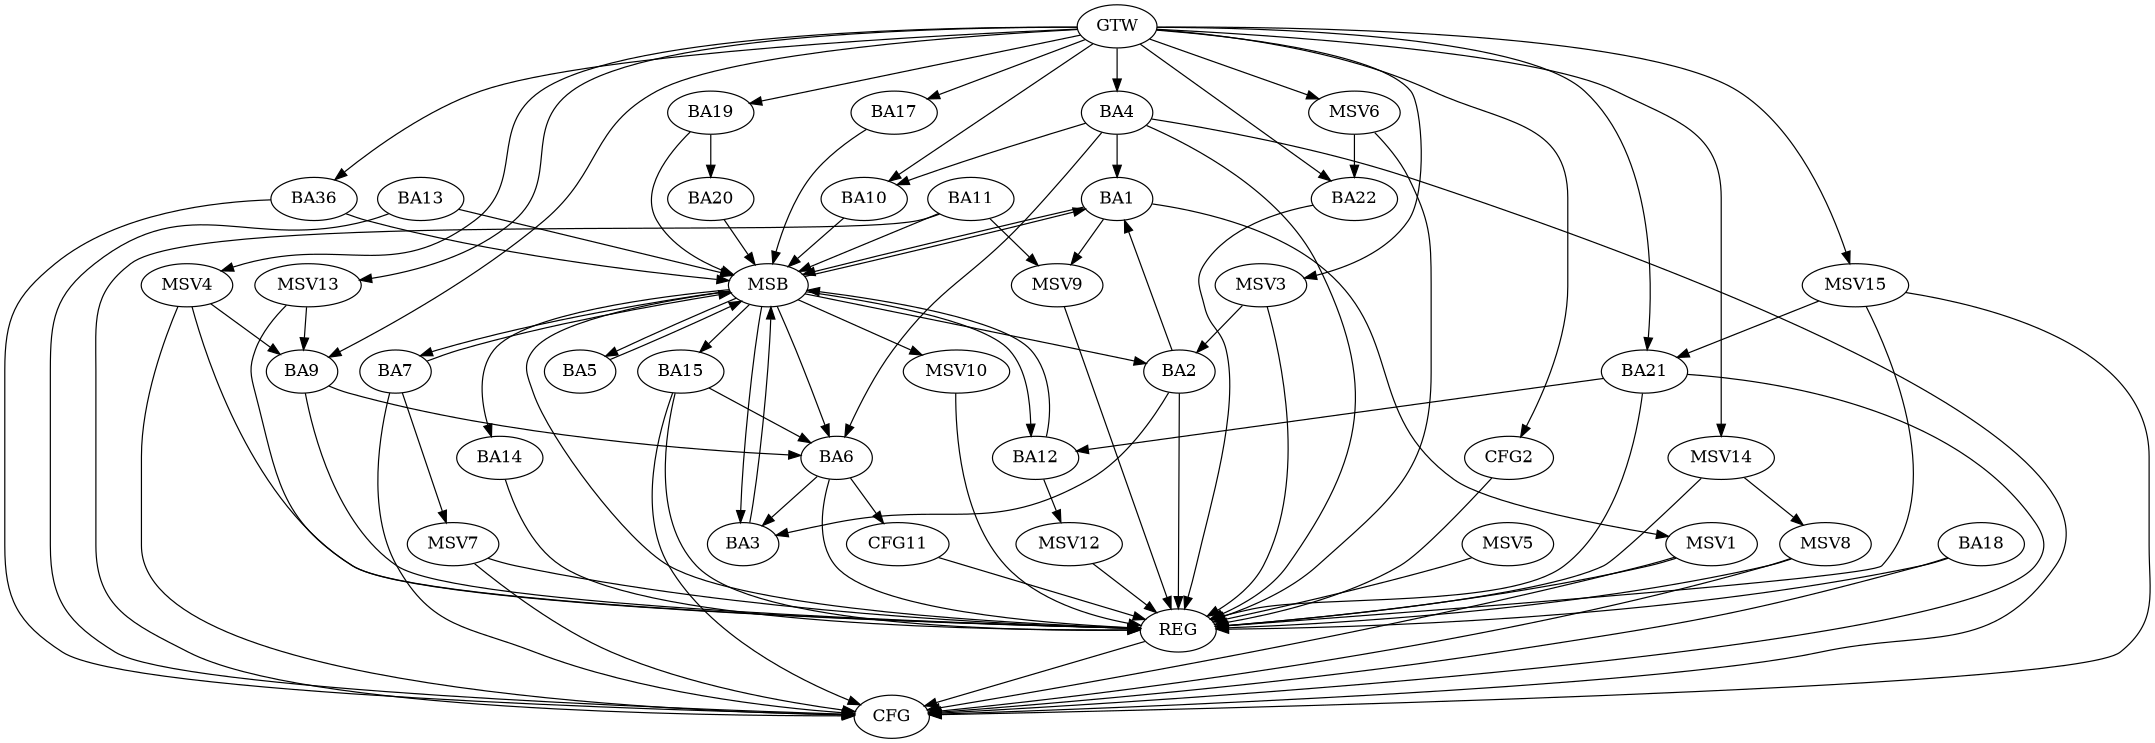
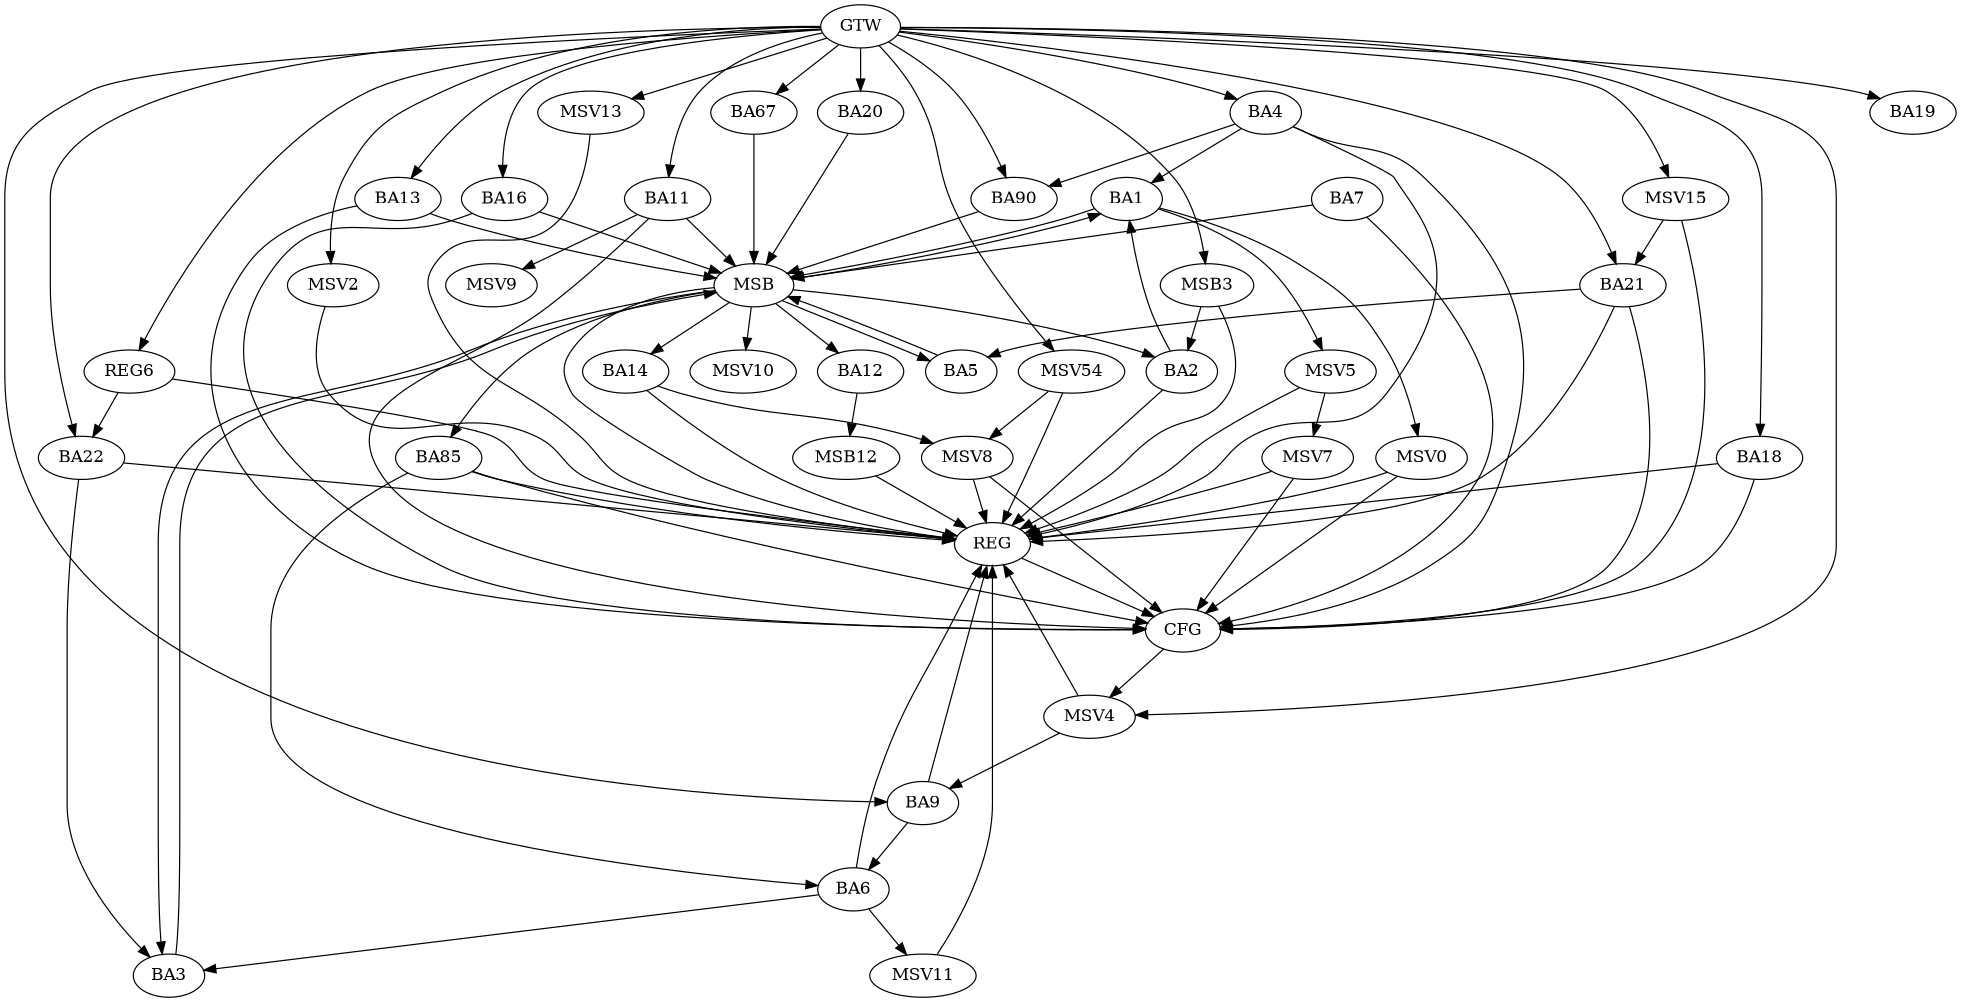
edge "GTW" -> "BA18": added
edge "GTW" -> "BA13": added
edge "GTW" -> "BA11": added
node "BA17": label "BA17" -> "BA67"
node "MSV6": label "MSV6" -> "REG6"
edge "BA19" -> "BA20": now "GTW" -> "BA20"
node "BA36": label "BA36" -> "BA16"
node "BA10": label "BA10" -> "BA90"
edge "BA19" -> "MSB": removed
edge "BA1" -> "MSV9": now "BA1" -> "MSV5"
edge "BA4" -> "BA6": removed
node "MSV3": label "MSV3" -> "MSB3"
edge "MSB" -> "BA7": removed
edge "MSV13" -> "BA9": removed
edge "BA12" -> "MSB": removed
edge "MSB" -> "BA6": removed
node "BA15": label "BA15" -> "BA85"
edge "BA14" -> "MSV8": added
edge "BA21" -> "BA12": now "BA21" -> "BA5"
edge "MSV9" -> "REG": removed
edge "BA7" -> "MSV7": now "MSV5" -> "MSV7"
node "CFG2": label "CFG2" -> "MSV2"
node "MSV14": label "MSV14" -> "MSV54"
edge "BA2" -> "BA3": now "BA22" -> "BA3"
node "CFG11": label "CFG11" -> "MSV11"
node "MSV12": label "MSV12" -> "MSB12"
node "MSV1": label "MSV1" -> "MSV0"
edge "MSV10" -> "REG": removed
edge "MSV15" -> "REG": removed
edge "MSV4" -> "CFG": reversed
